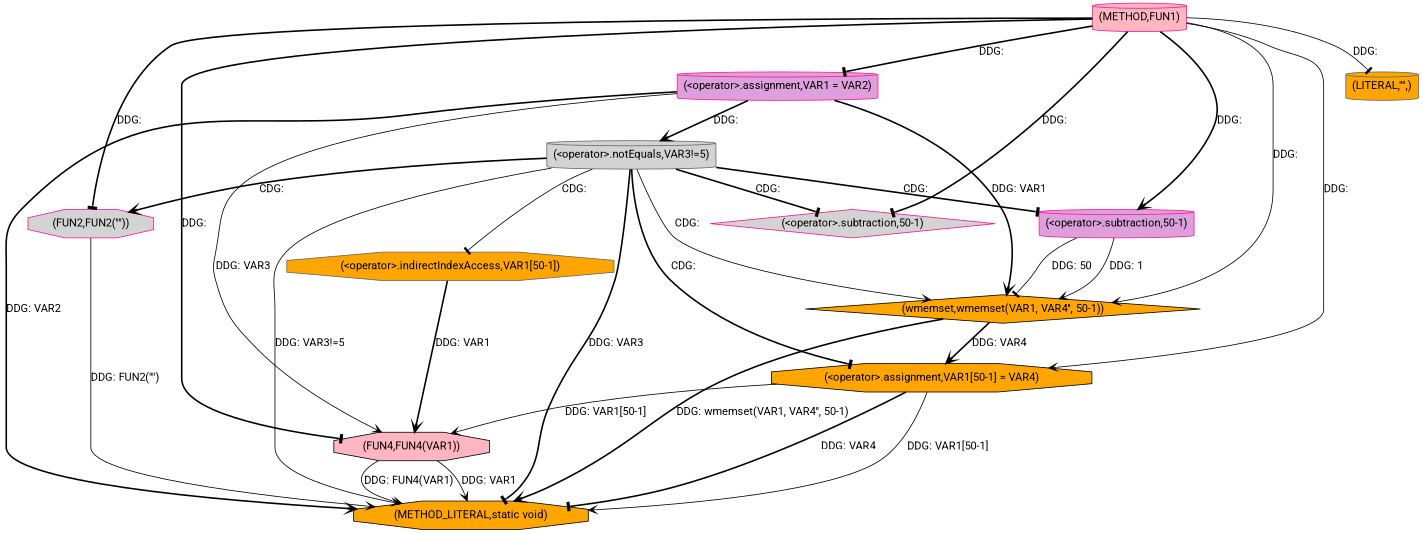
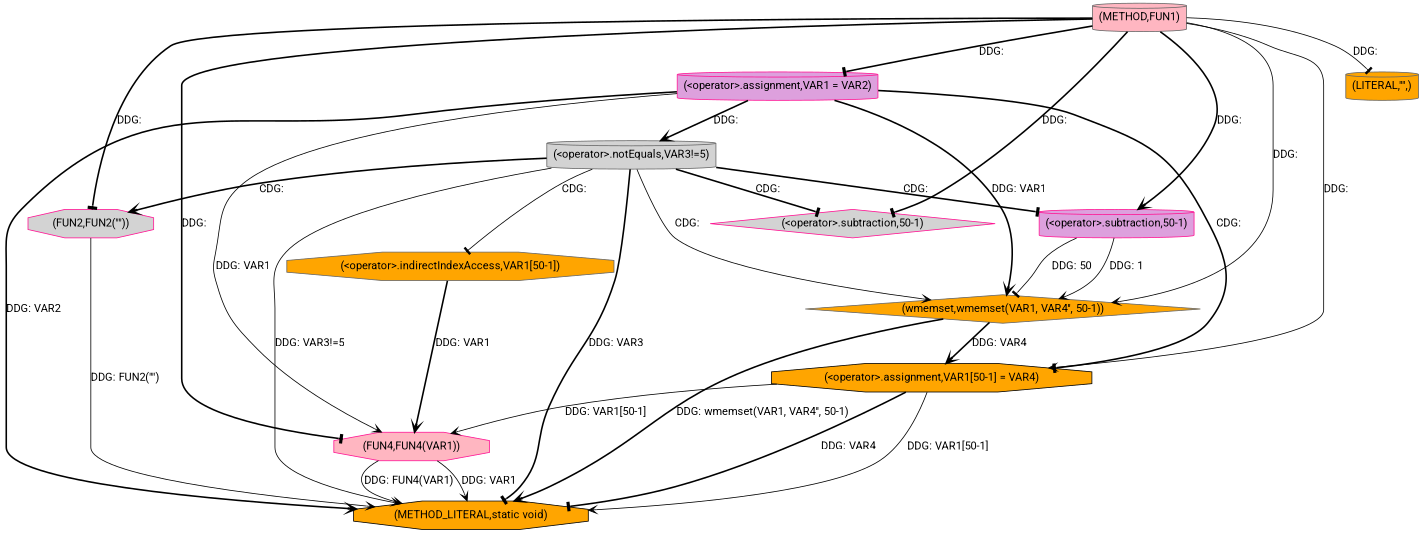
node "(METHOD,FUN1)": color deeppink -> gray40
edge "(<operator>.assignment,VAR1 = VAR2)" -> "(FUN4,FUN4(VAR1))": label "DDG: VAR3" -> "DDG: VAR1"
edge "(<operator>.notEquals,VAR3!=5)" -> "(<operator>.assignment,VAR1[50-1] = VAR4)": now "(<operator>.assignment,VAR1 = VAR2)" -> "(<operator>.assignment,VAR1[50-1] = VAR4)"
node "(wmemset,wmemset(VAR1, VAR4'', 50-1))": color black -> gray40
node "(FUN4,FUN4(VAR1))": color black -> deeppink
